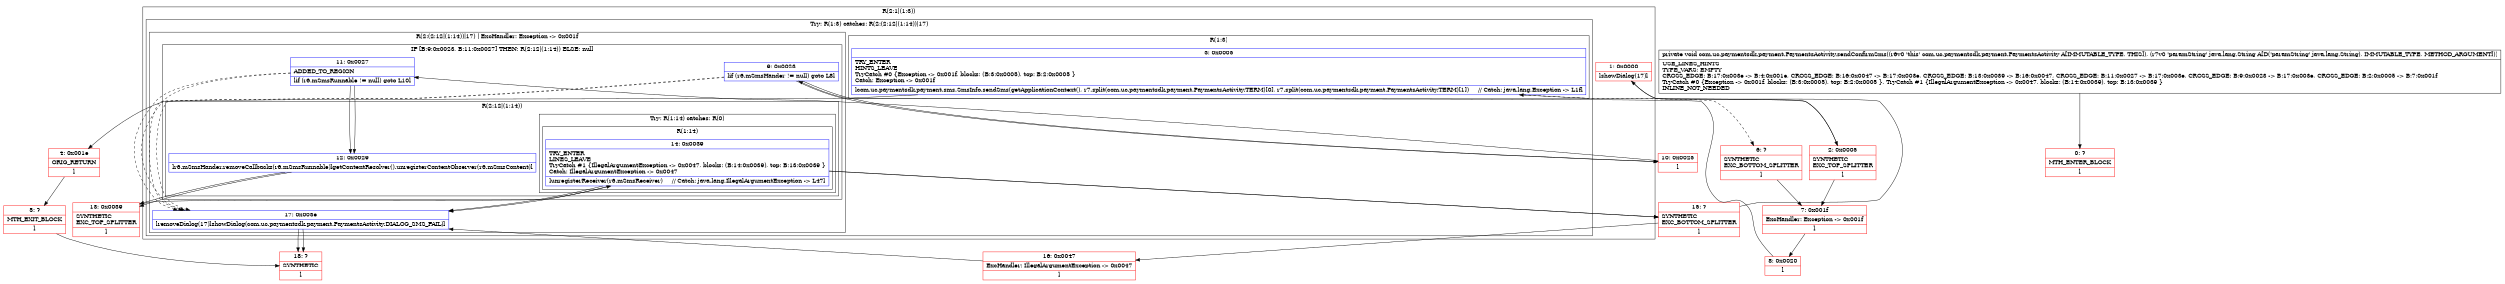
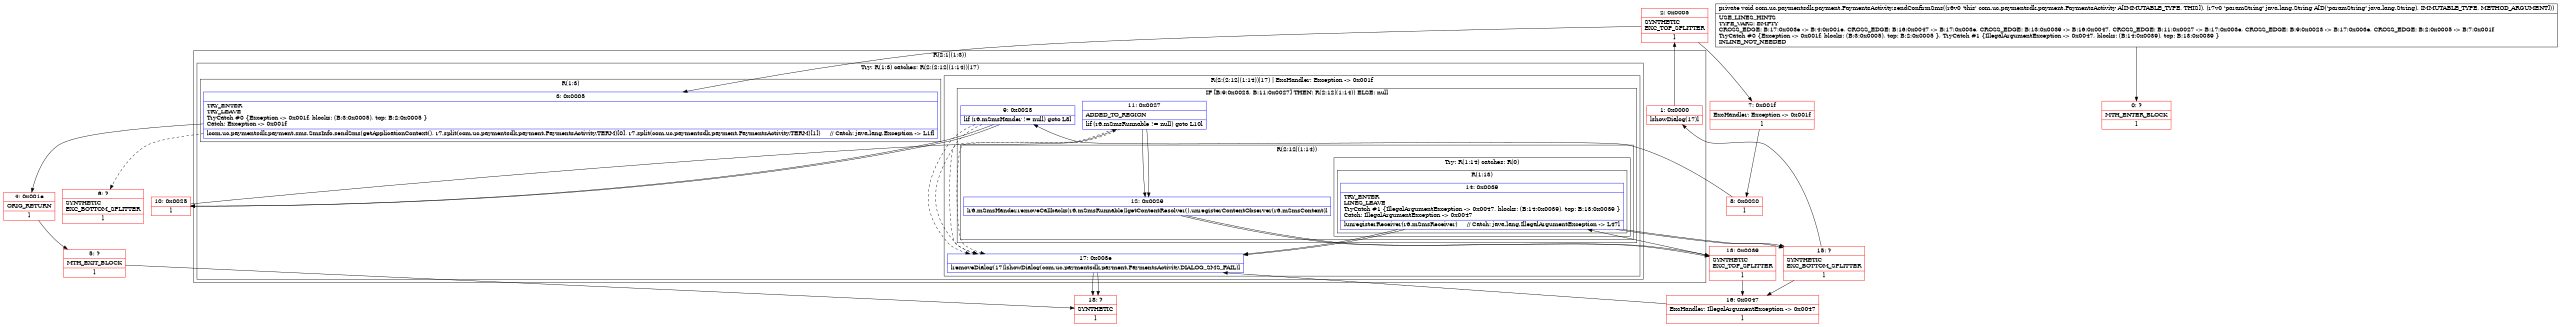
node "3: 0x0005": text "HINTS_LEAVE" -> "TRY_LEAVE"
cluster "R(1:14)": label "R(1:14)" -> "R(1:13)"
edge "6: ?" -> "7: 0x001f": removed
edge "13: 0x0039" -> "16: 0x0047": added
